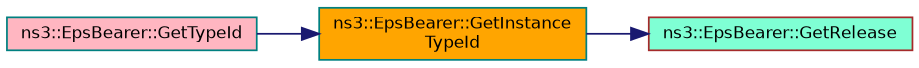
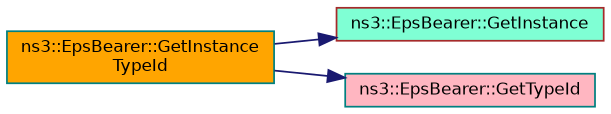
edge "ns3::EpsBearer::GetTypeId" -> "ns3::EpsBearer::GetInstance TypeId": reversed
node "ns3::EpsBearer::GetRelease": label "ns3::EpsBearer::GetRelease" -> "ns3::EpsBearer::GetInstance"
